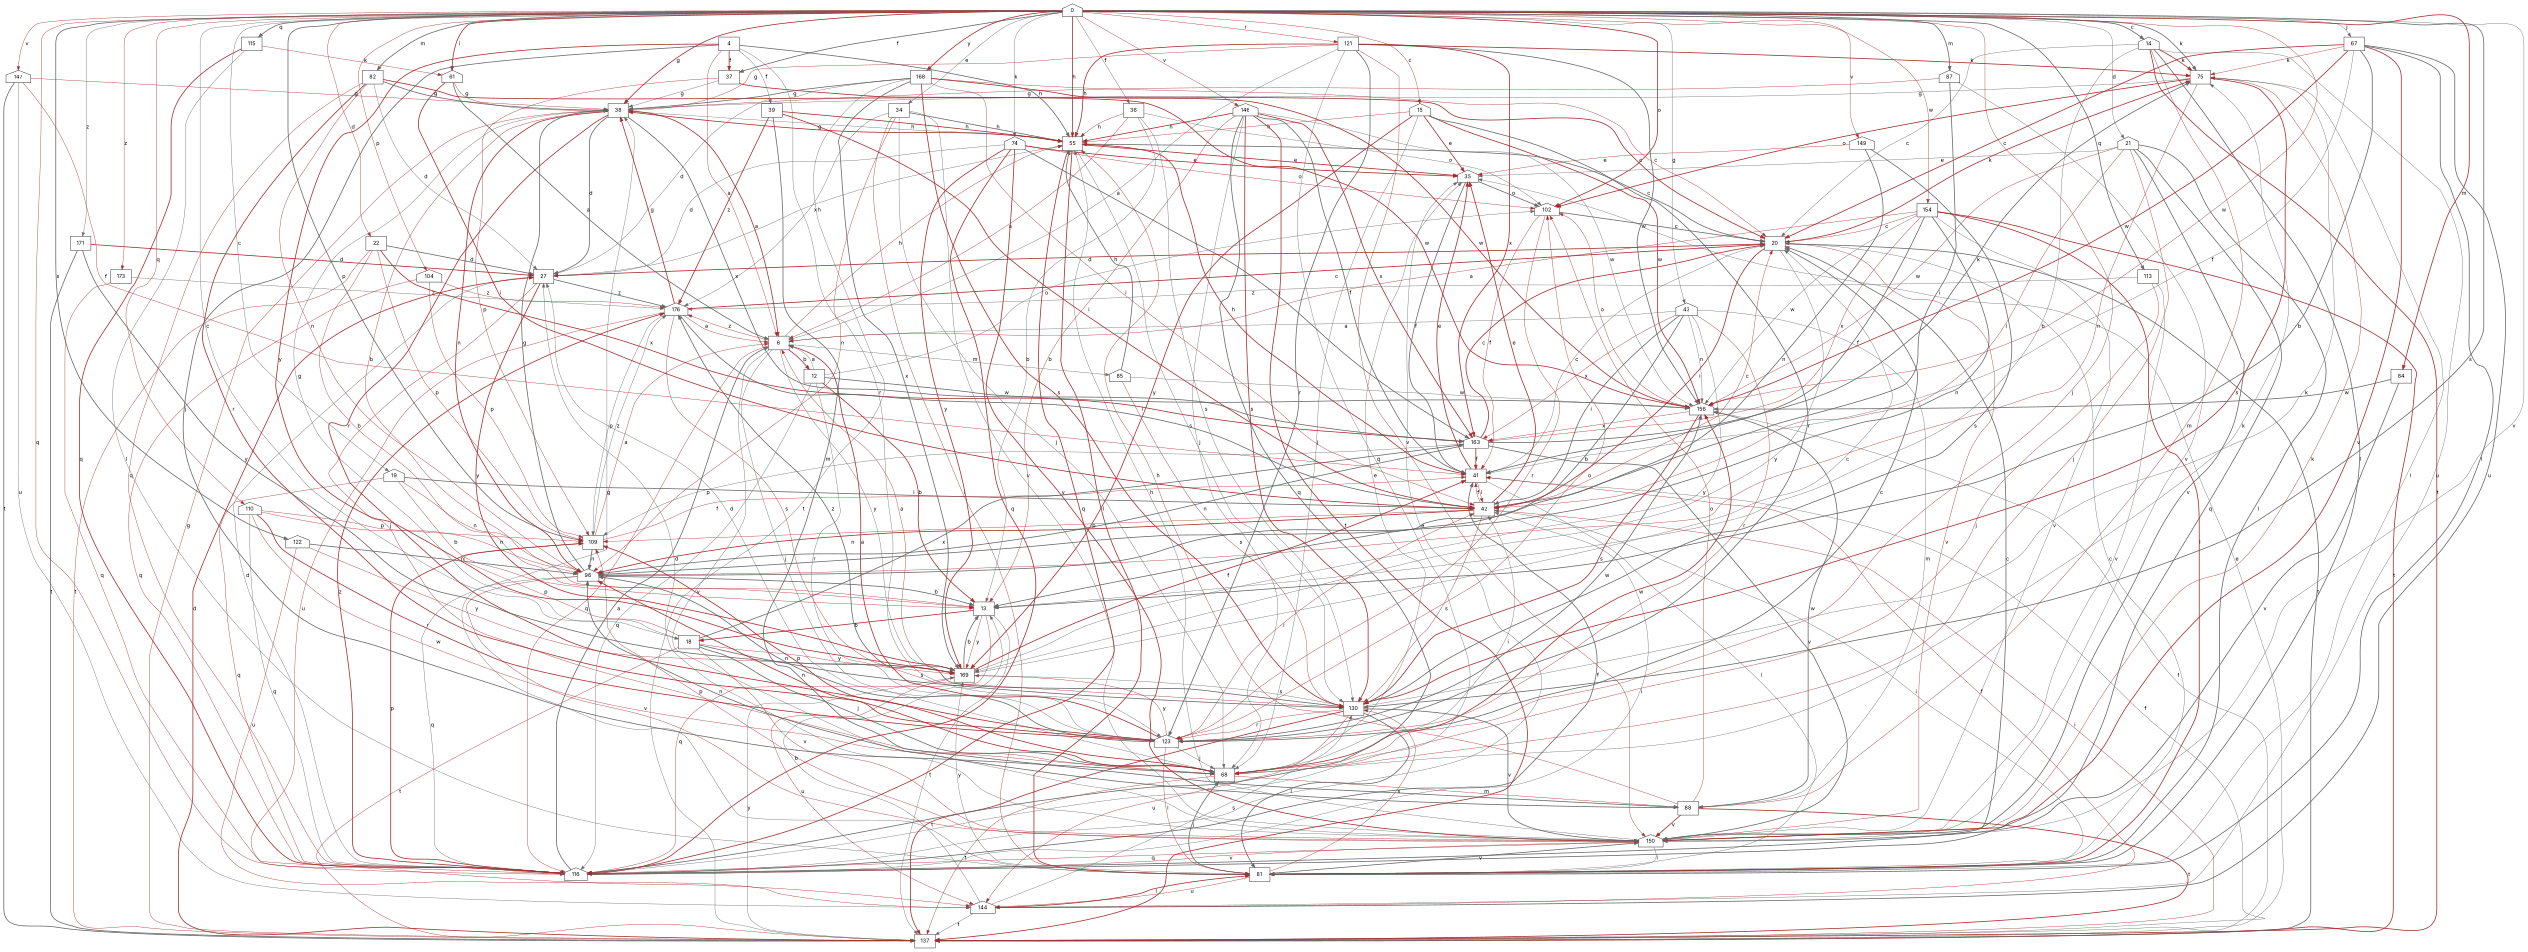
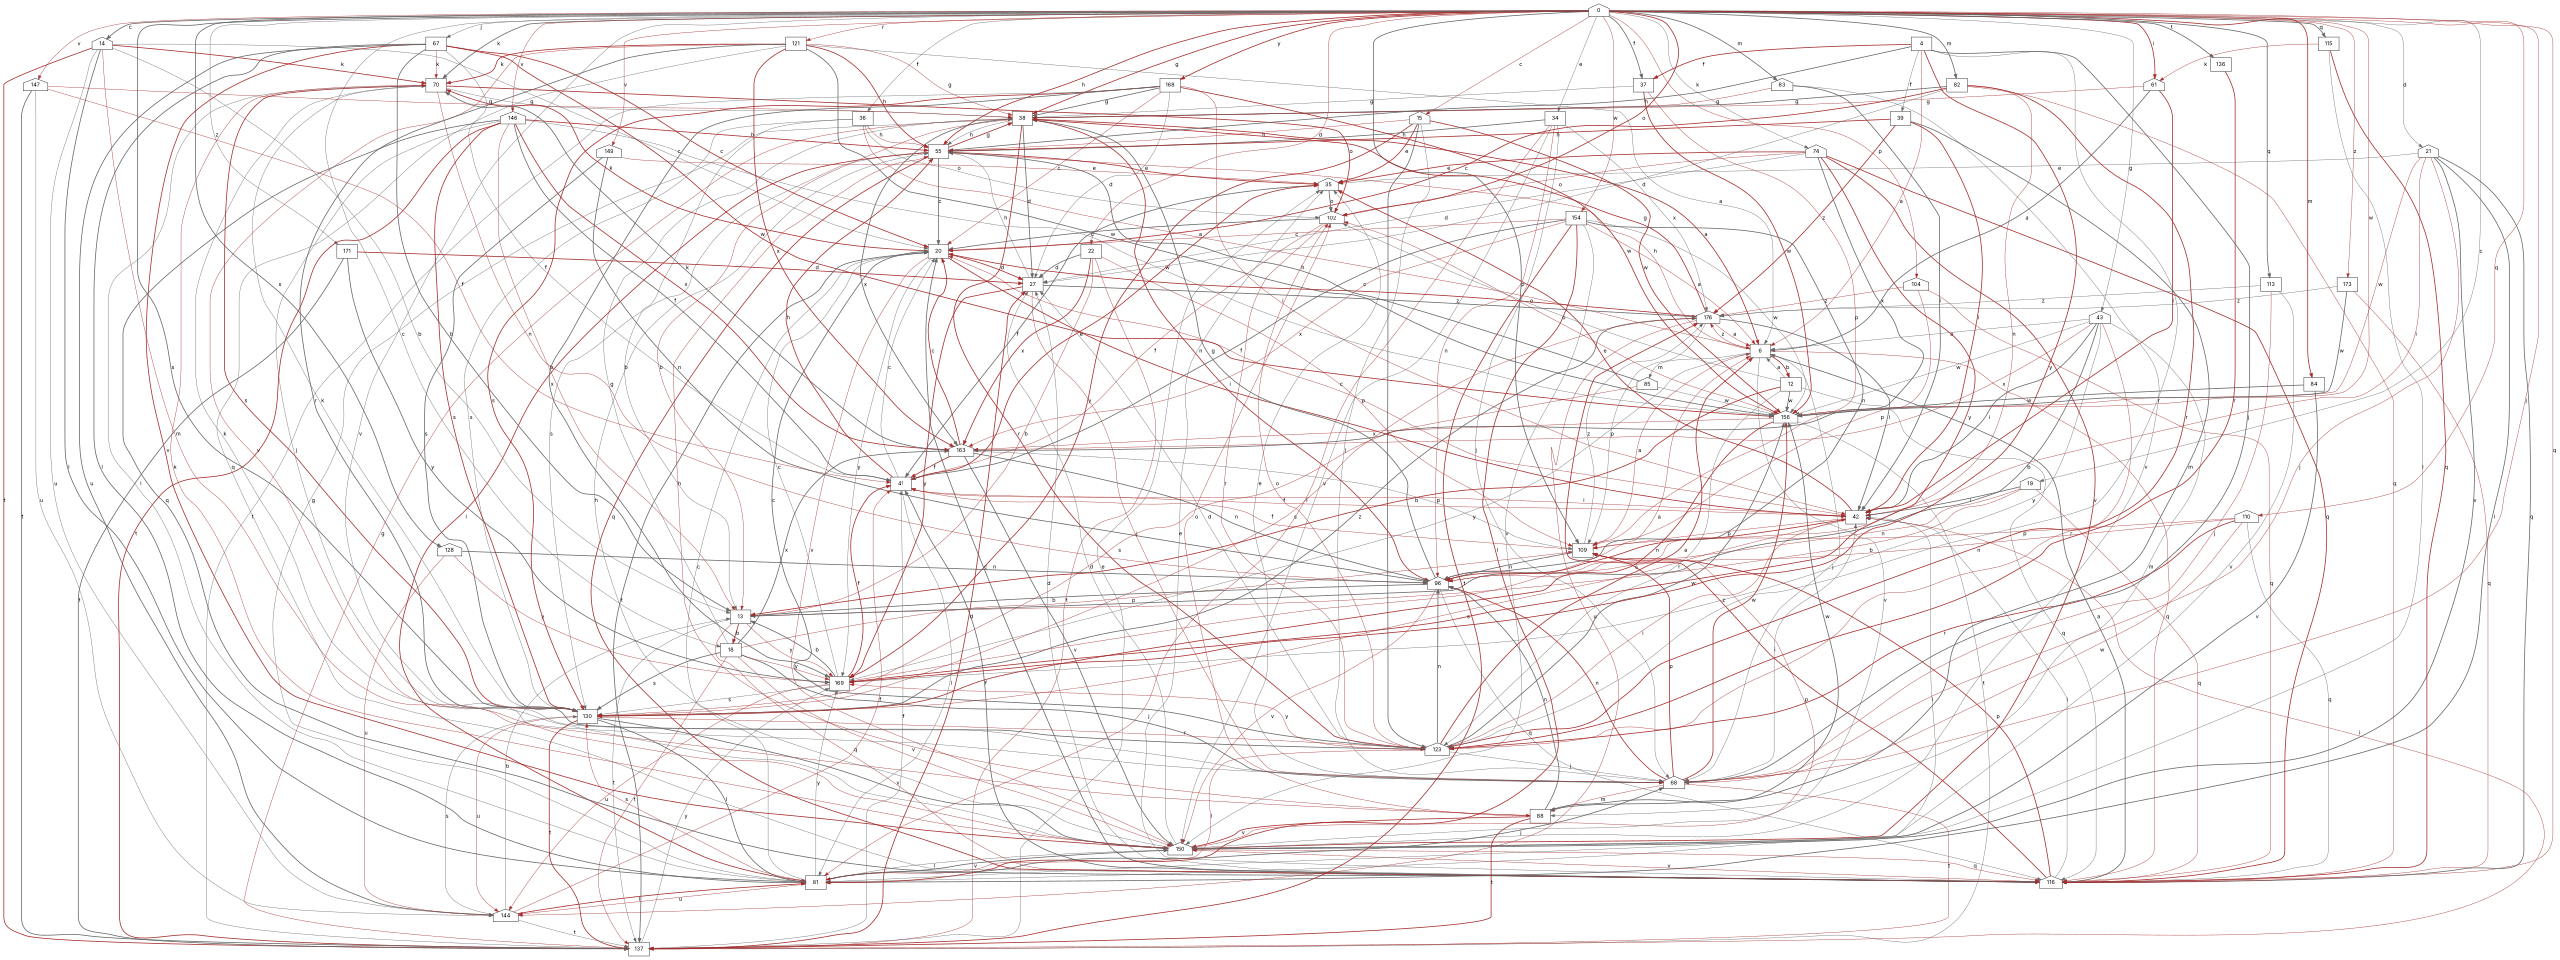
node "136": added
node "87": label "87" -> "83"
node "75": label "75" -> "70"
edge "43" -> "156": label "n" -> "w"
edge "173" -> "156": added, label "w"
node "122": label "122" -> "128"
node "68": shape box -> house
